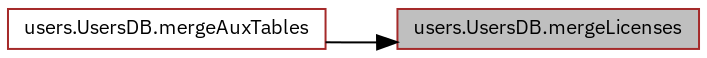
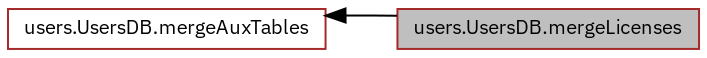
edge "users.UsersDB.mergeAuxTables" -> "users.UsersDB.mergeLicenses": reversed
